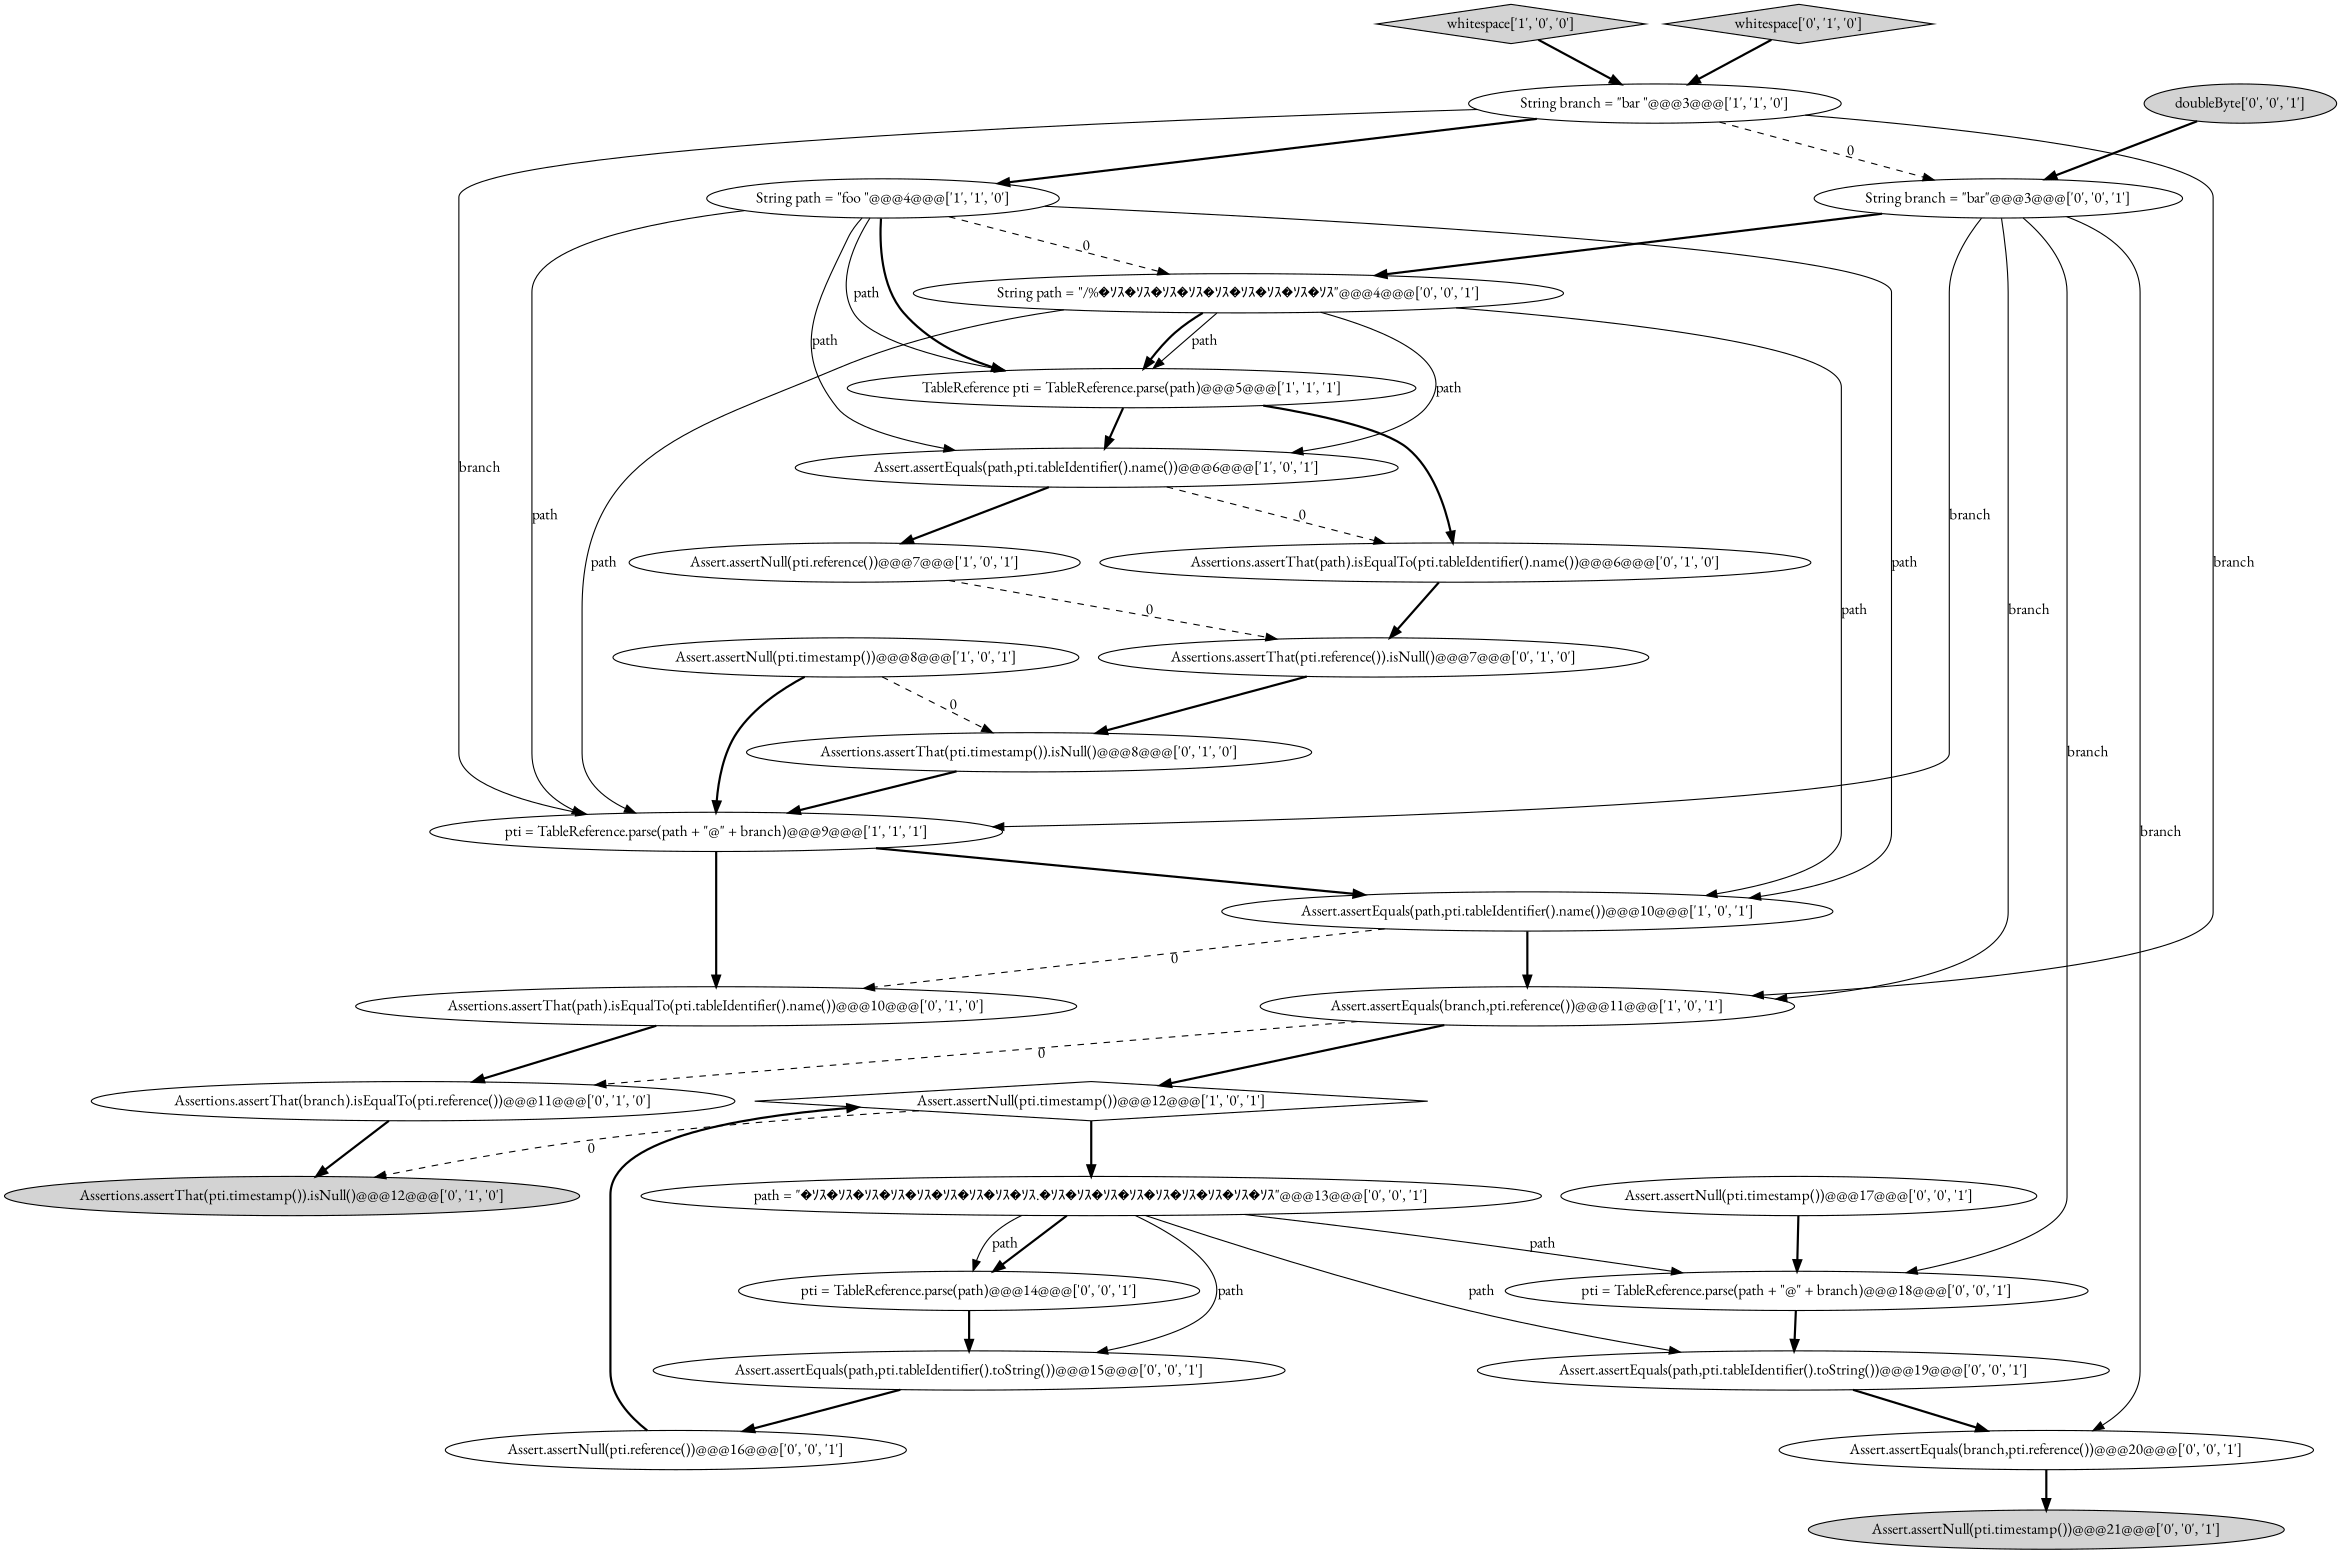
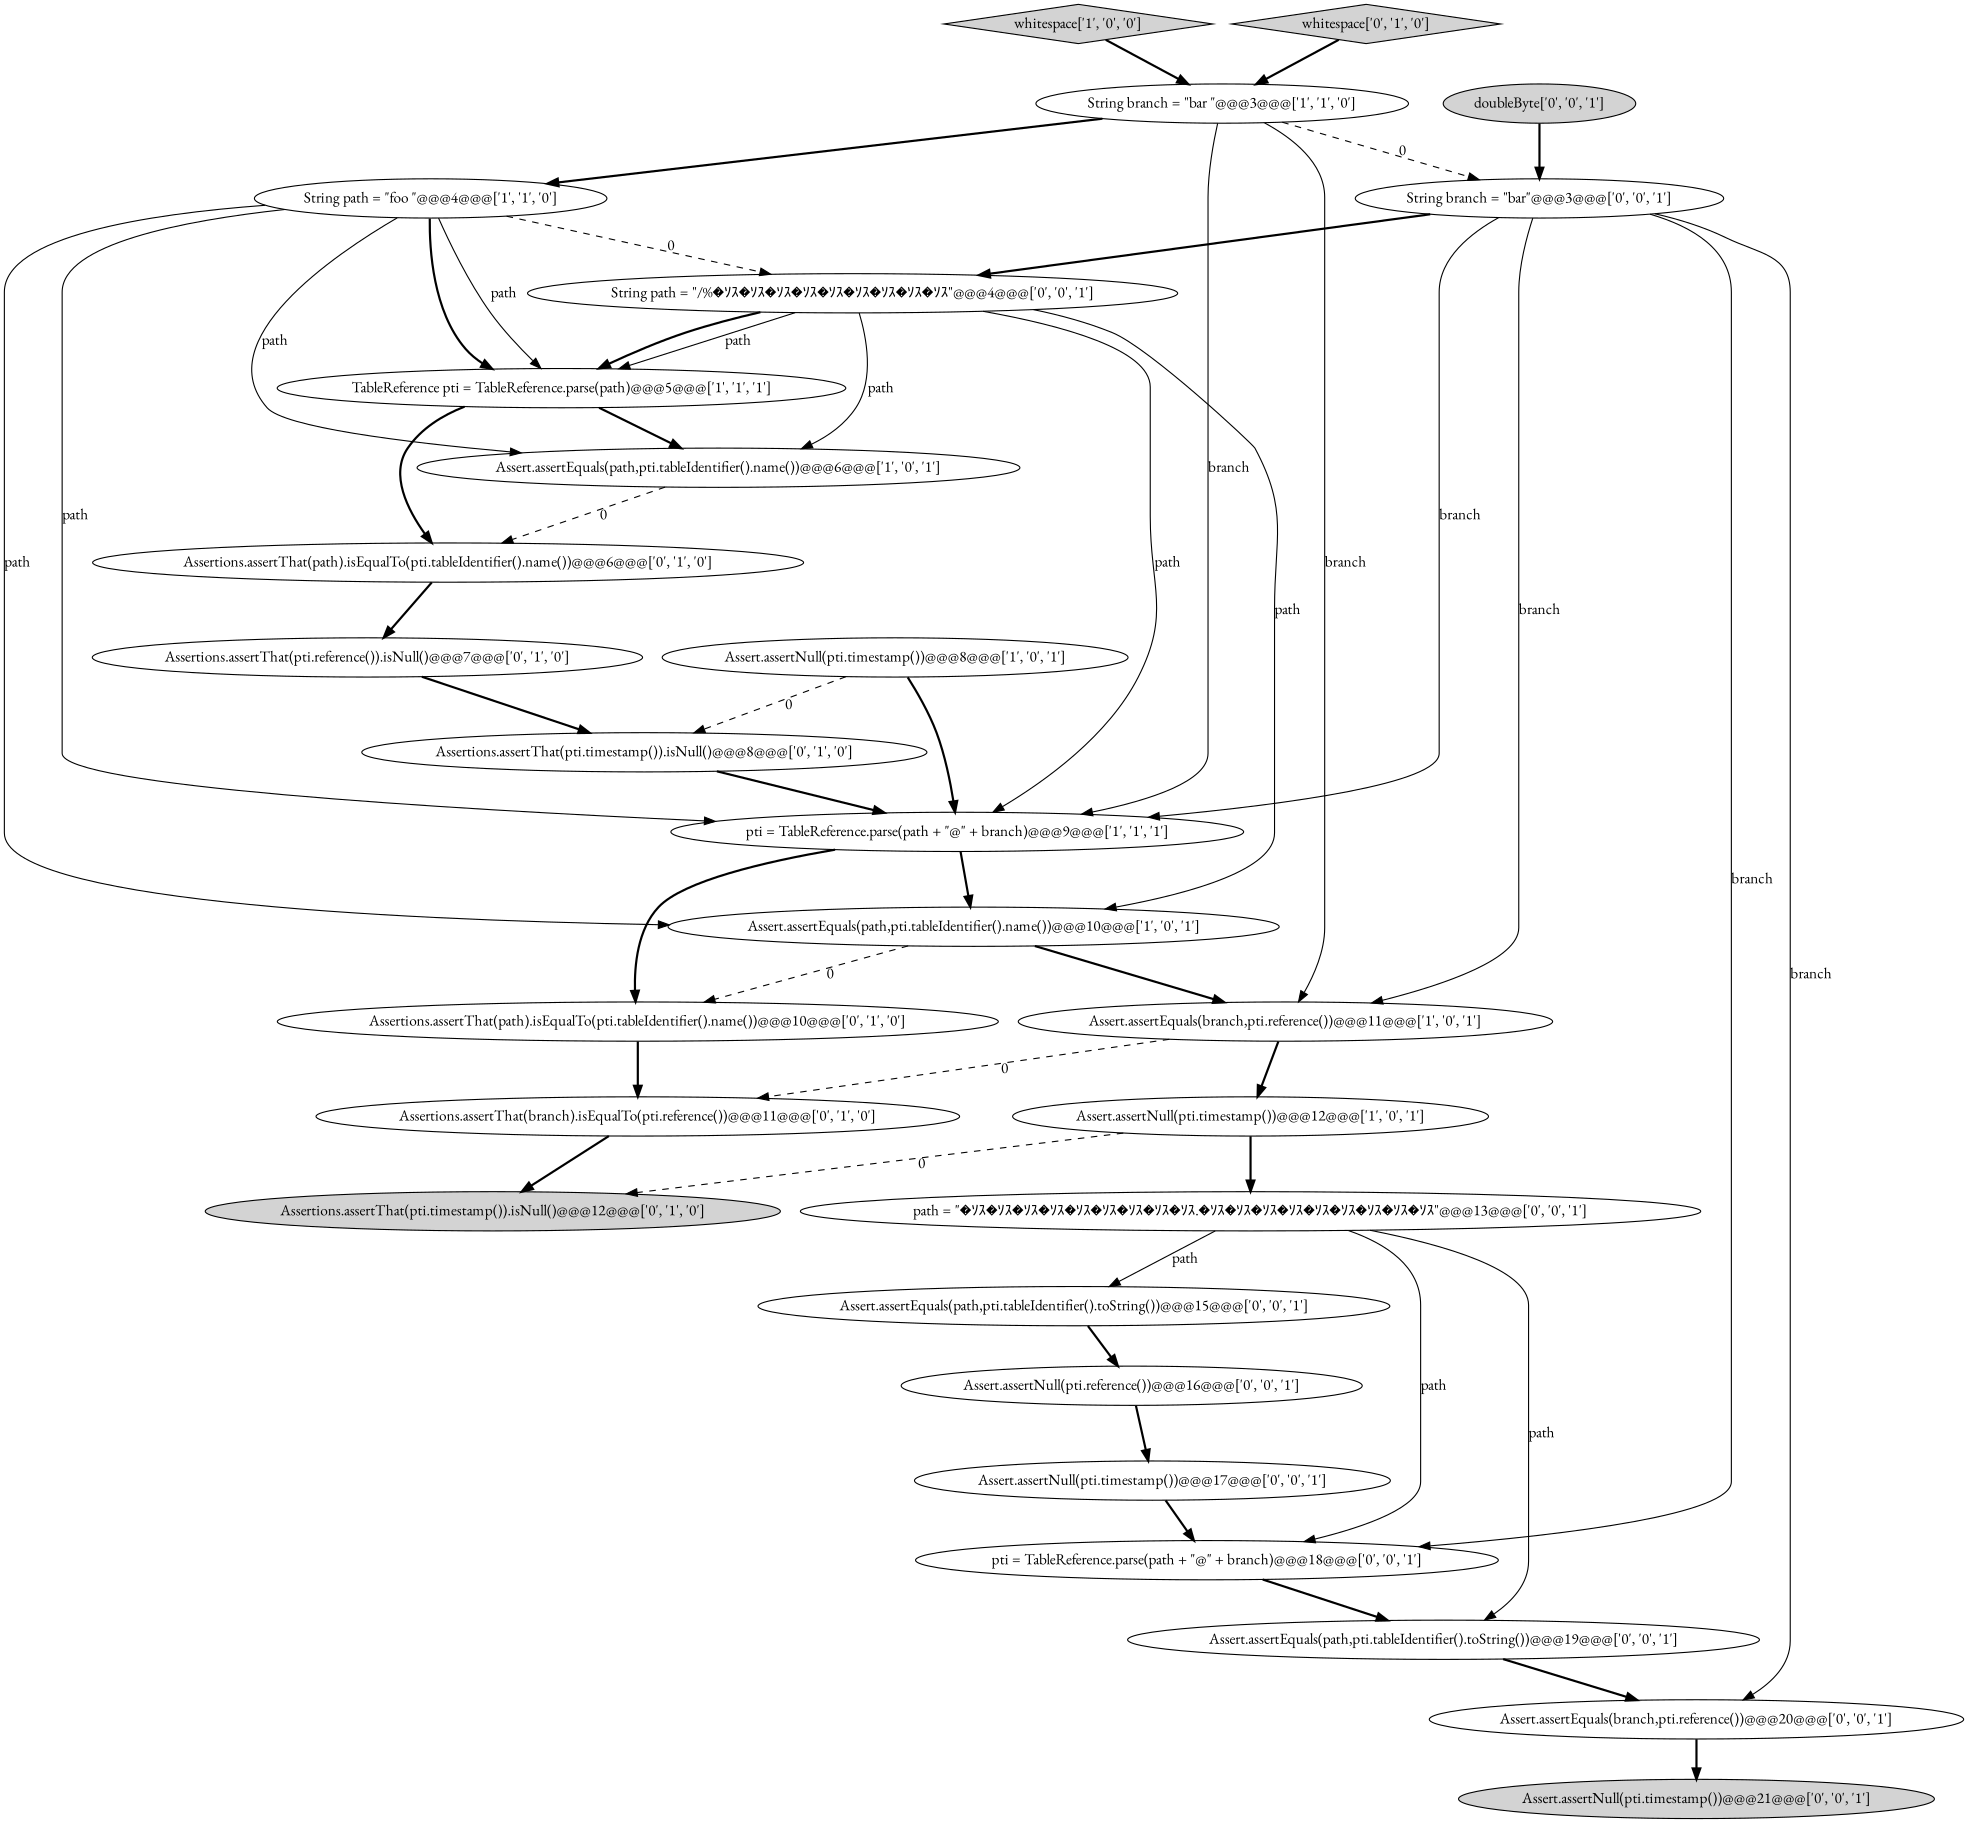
node "Assert.assertNull(pti.reference())@@@7@@@['1', '0', '1']": removed
node "Assert.assertNull(pti.timestamp())@@@12@@@['1', '0', '1']": shape diamond -> ellipse
edge "Assert.assertNull(pti.reference())@@@16@@@['0', '0', '1']" -> "Assert.assertNull(pti.timestamp())@@@12@@@['1', '0', '1']": now "Assert.assertNull(pti.reference())@@@16@@@['0', '0', '1']" -> "Assert.assertNull(pti.timestamp())@@@17@@@['0', '0', '1']"
node "pti = TableReference.parse(path)@@@14@@@['0', '0', '1']": removed
